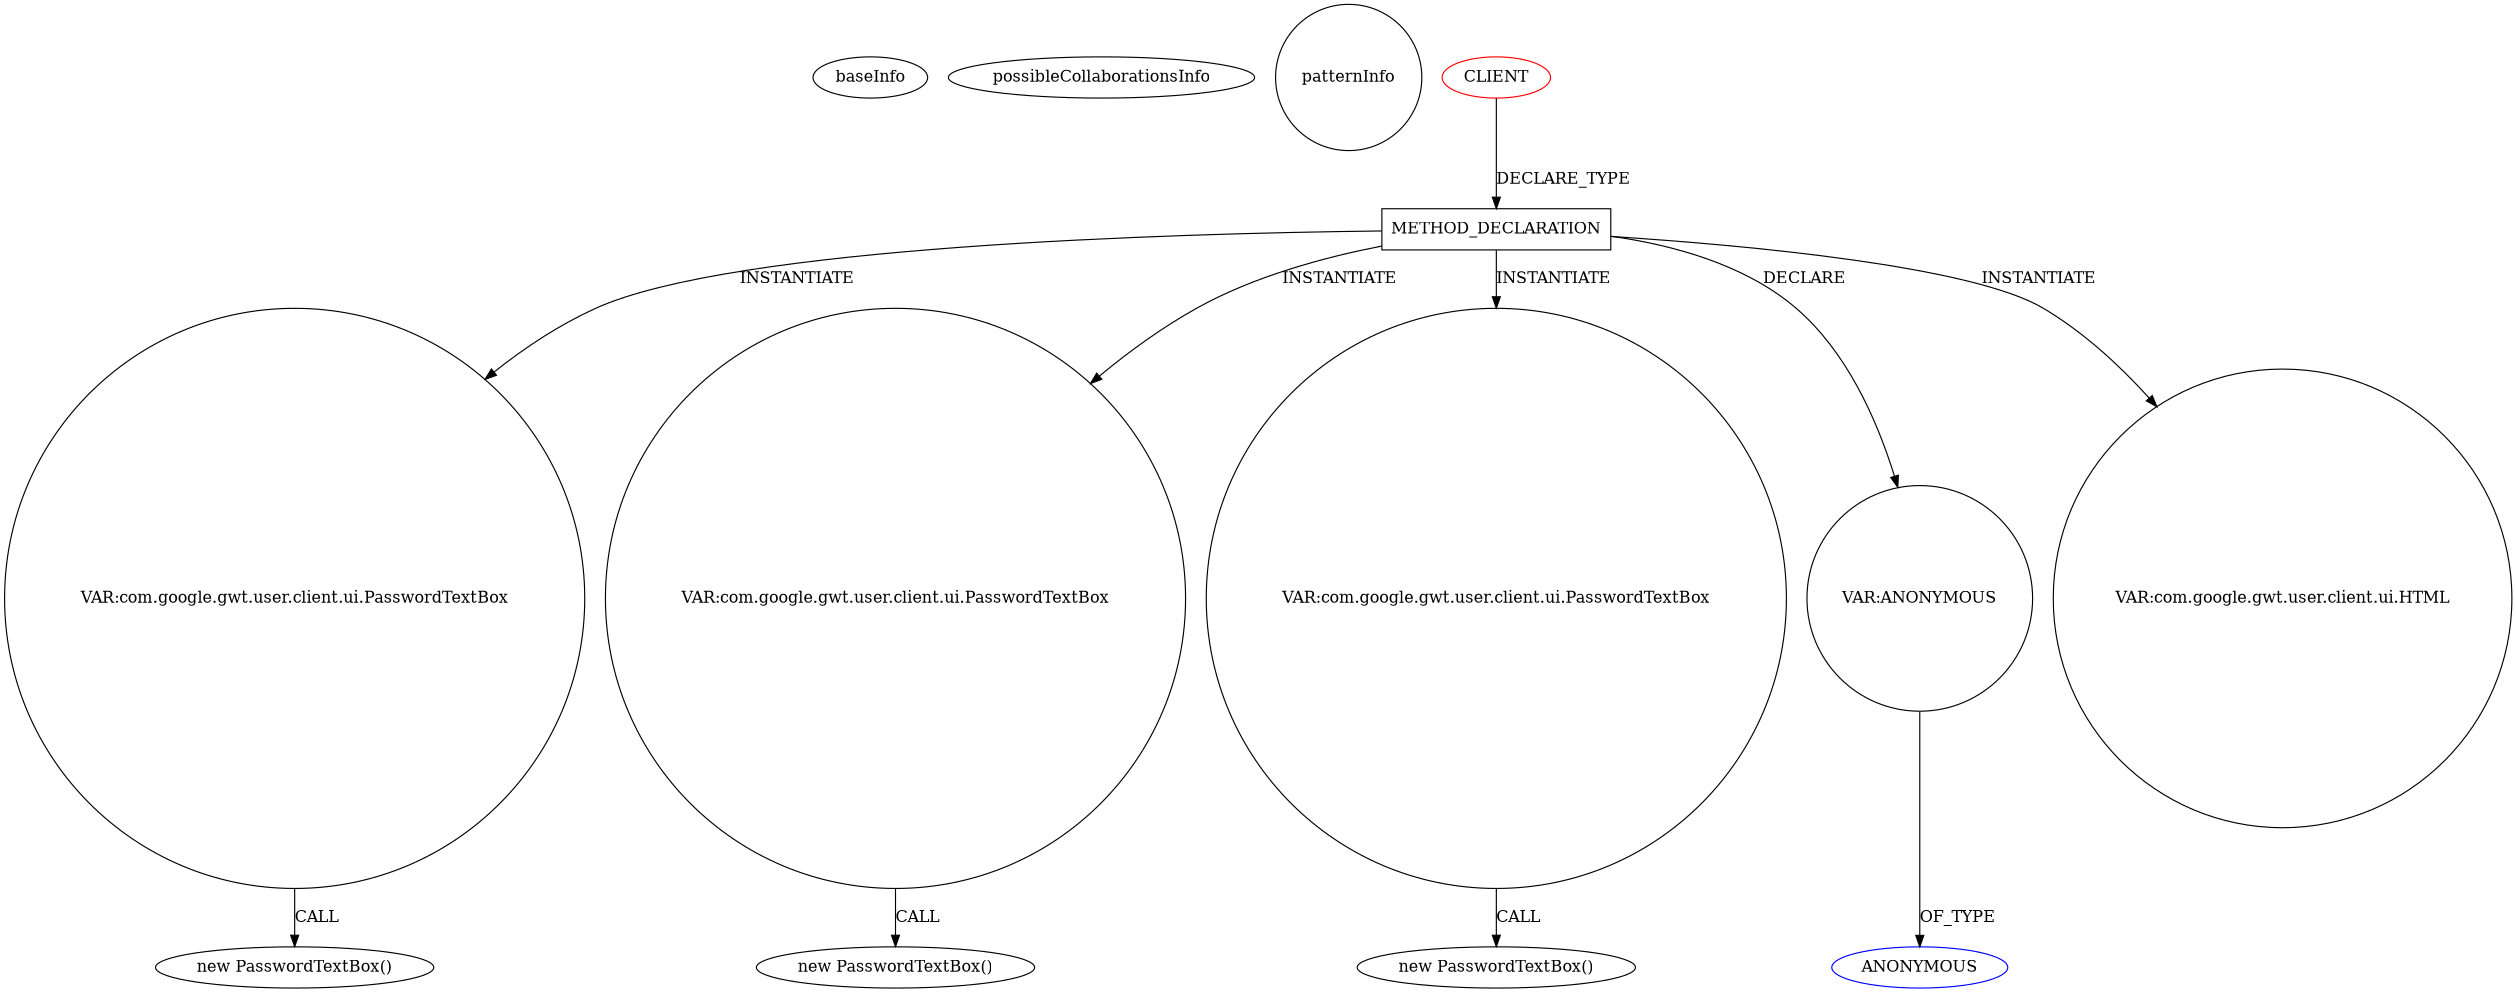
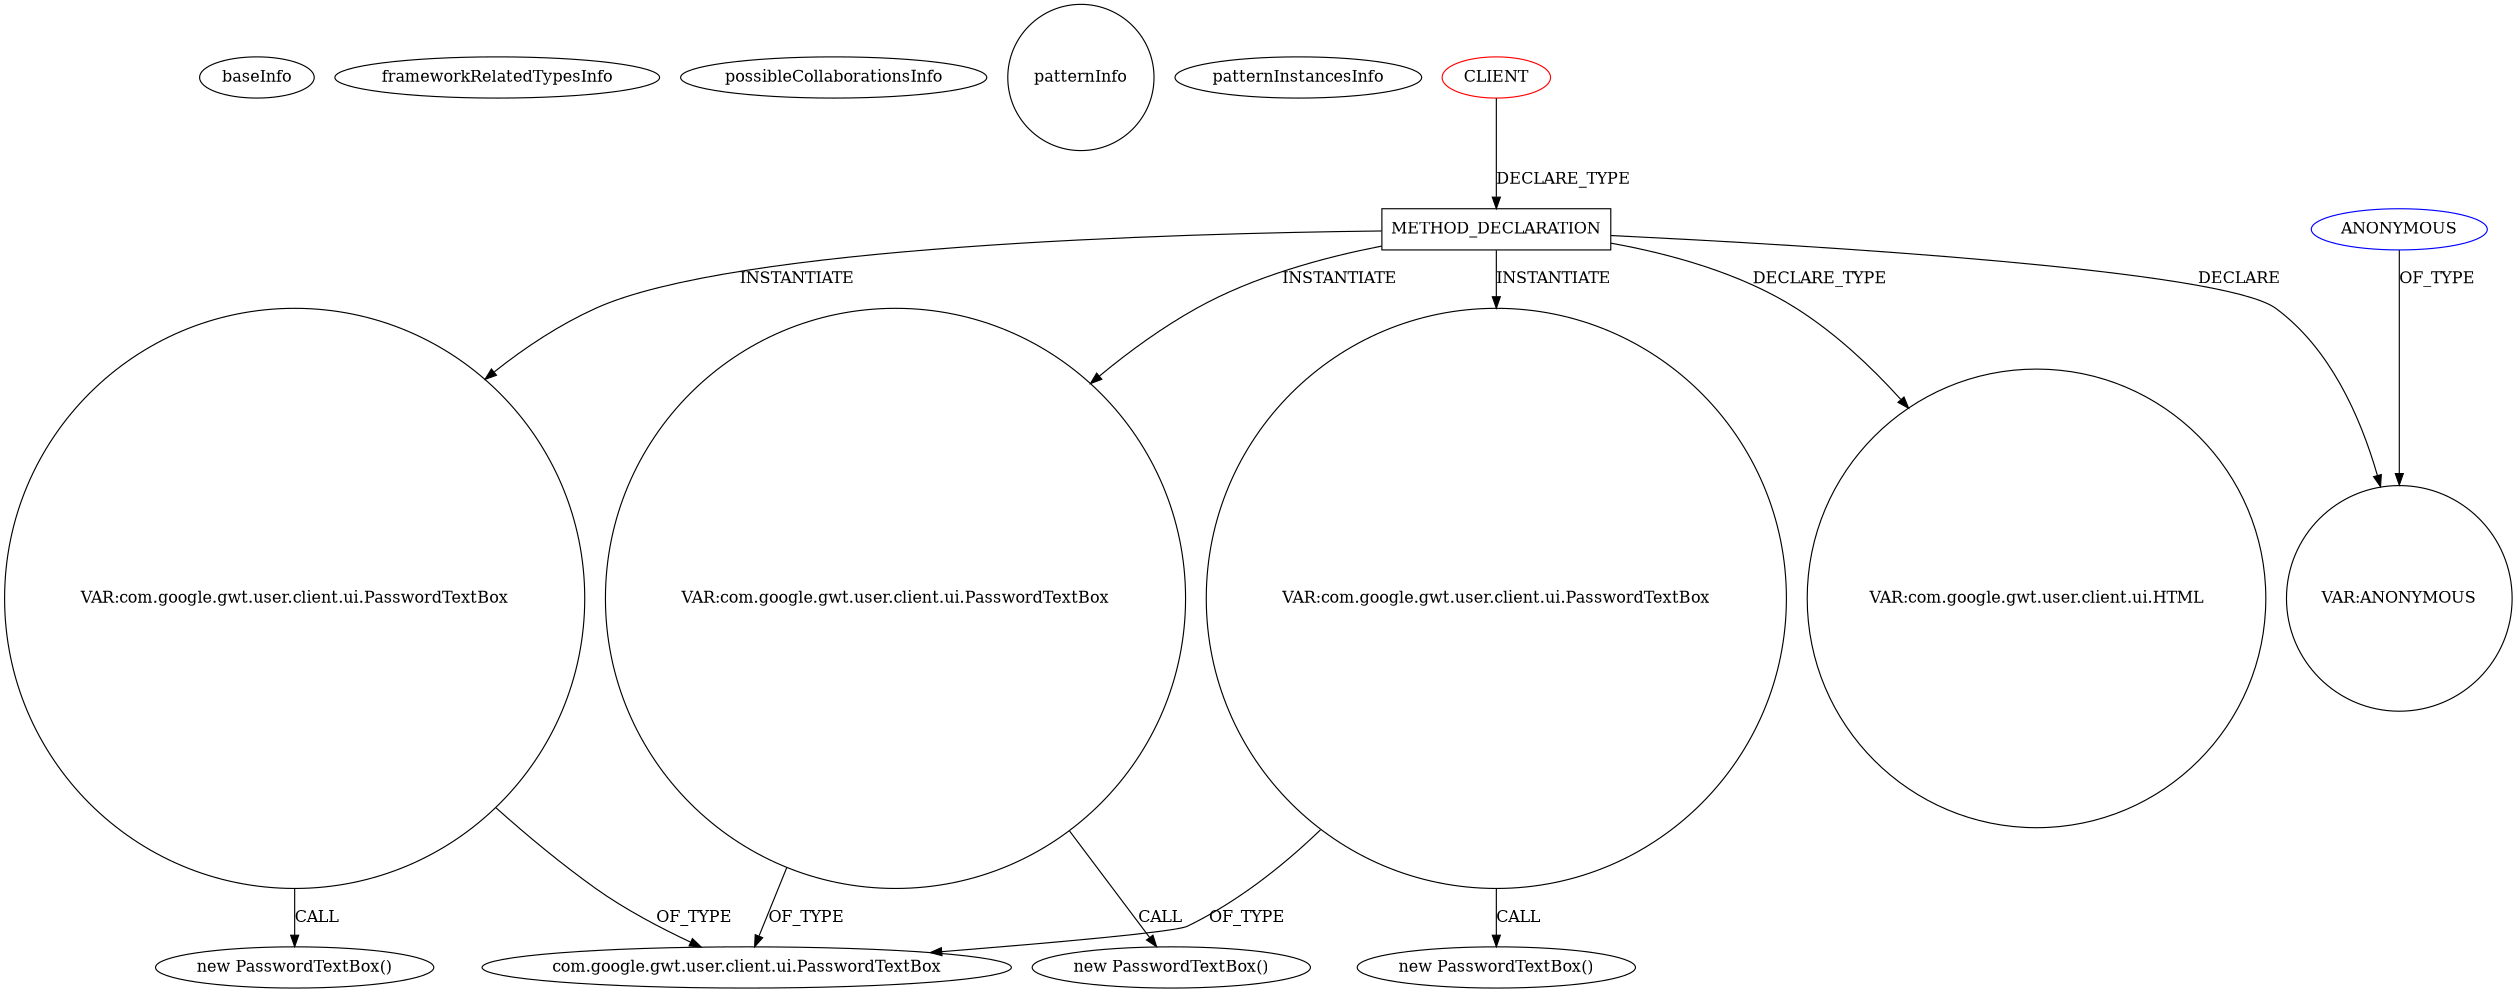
node "frameworkRelatedTypesInfo": added
node "patternInstancesInfo": added
edge "METHOD_DECLARATION" -> "VAR:com.google.gwt.user.client.ui.HTML": label "INSTANTIATE" -> "DECLARE_TYPE"
edge "VAR:ANONYMOUS" -> "ANONYMOUS": reversed
node "com.google.gwt.user.client.ui.PasswordTextBox": added
